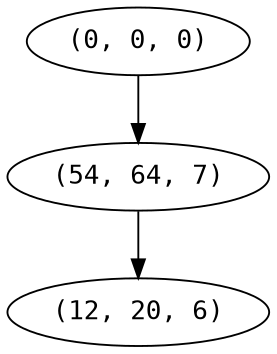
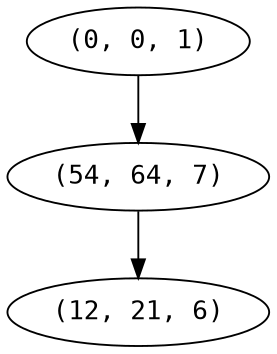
node "(0, 0, 0)": label "(0, 0, 0)" -> "(0, 0, 1)"
node "(12, 20, 6)": label "(12, 20, 6)" -> "(12, 21, 6)"
